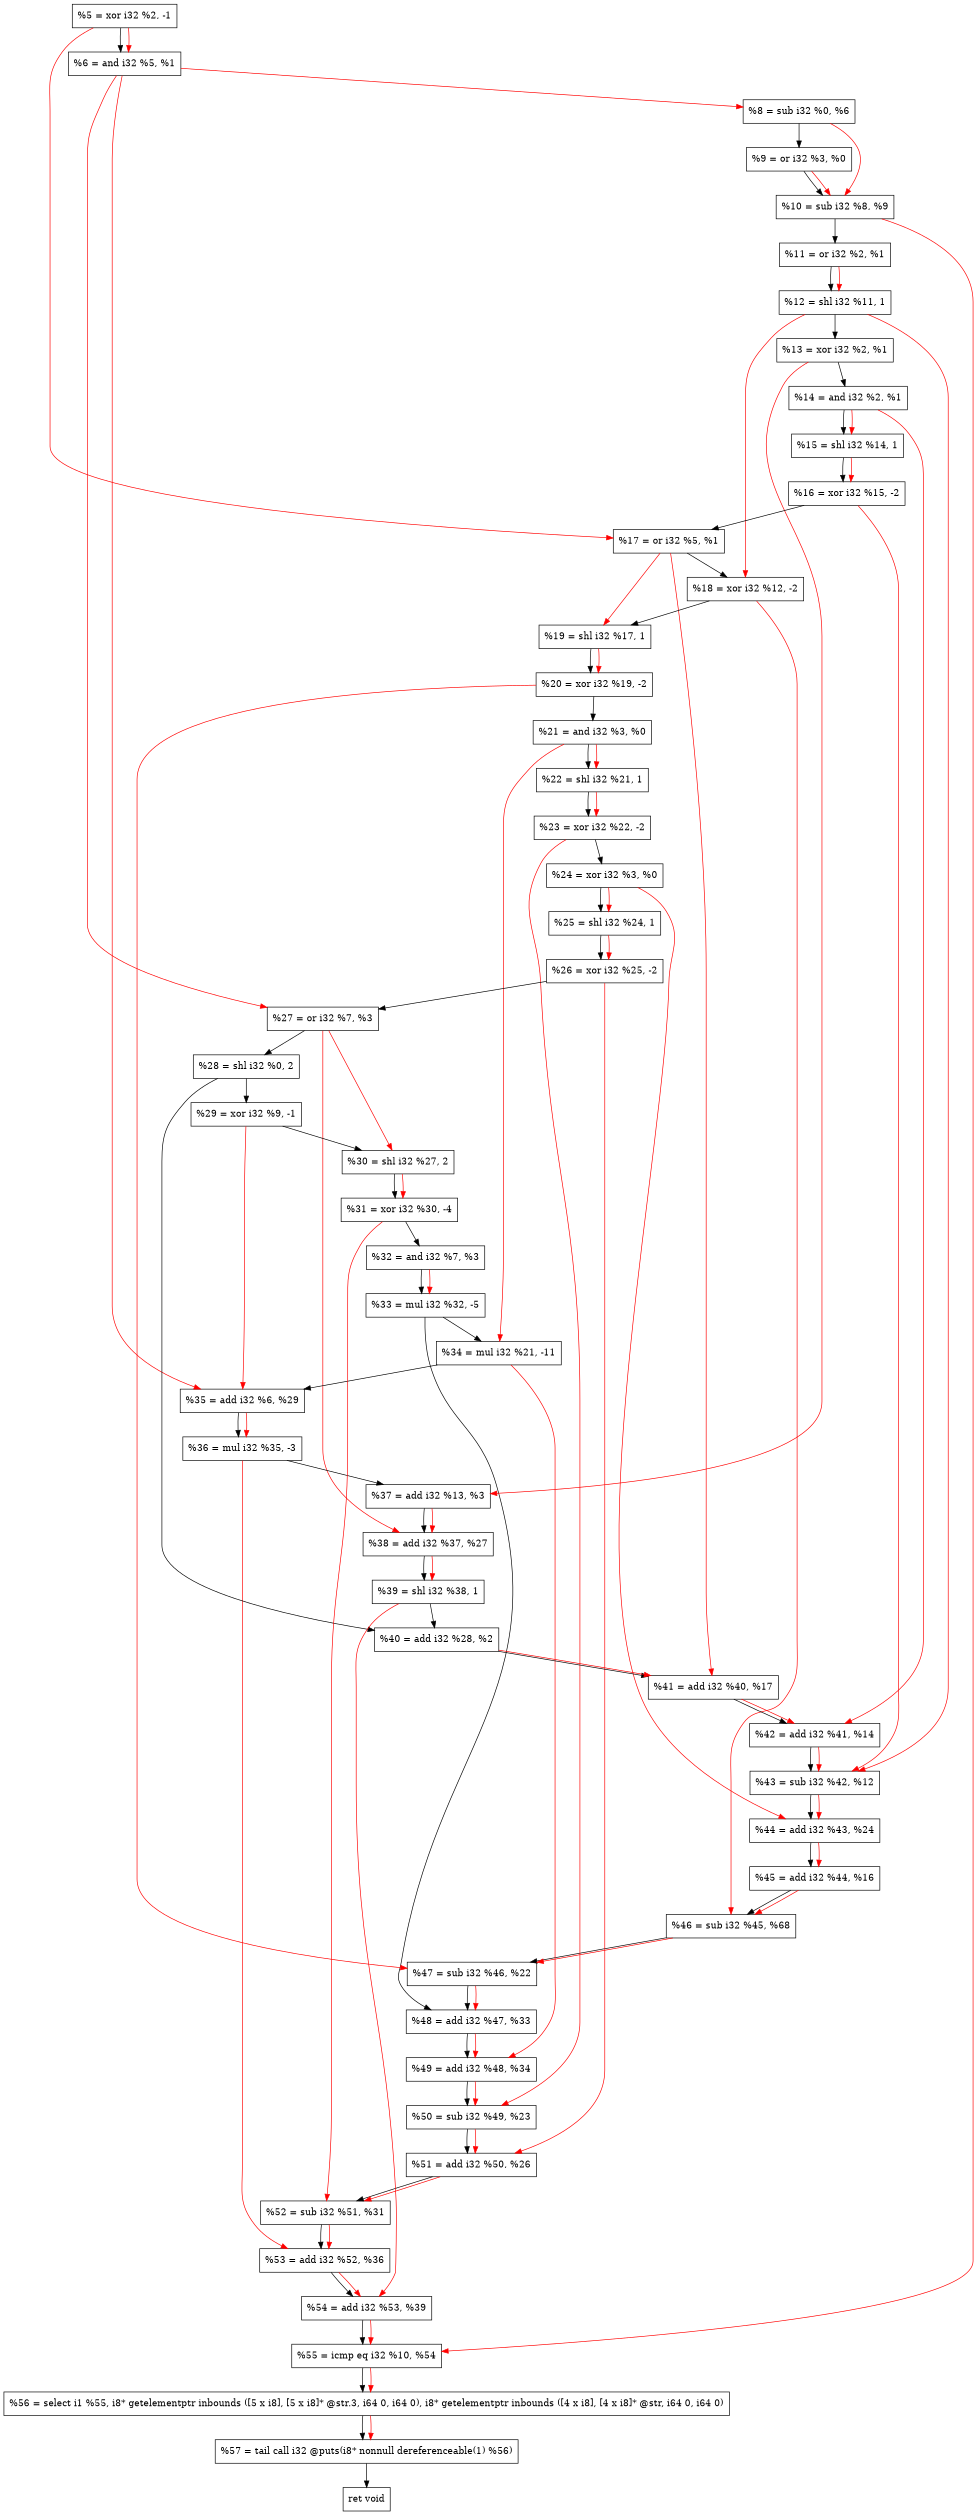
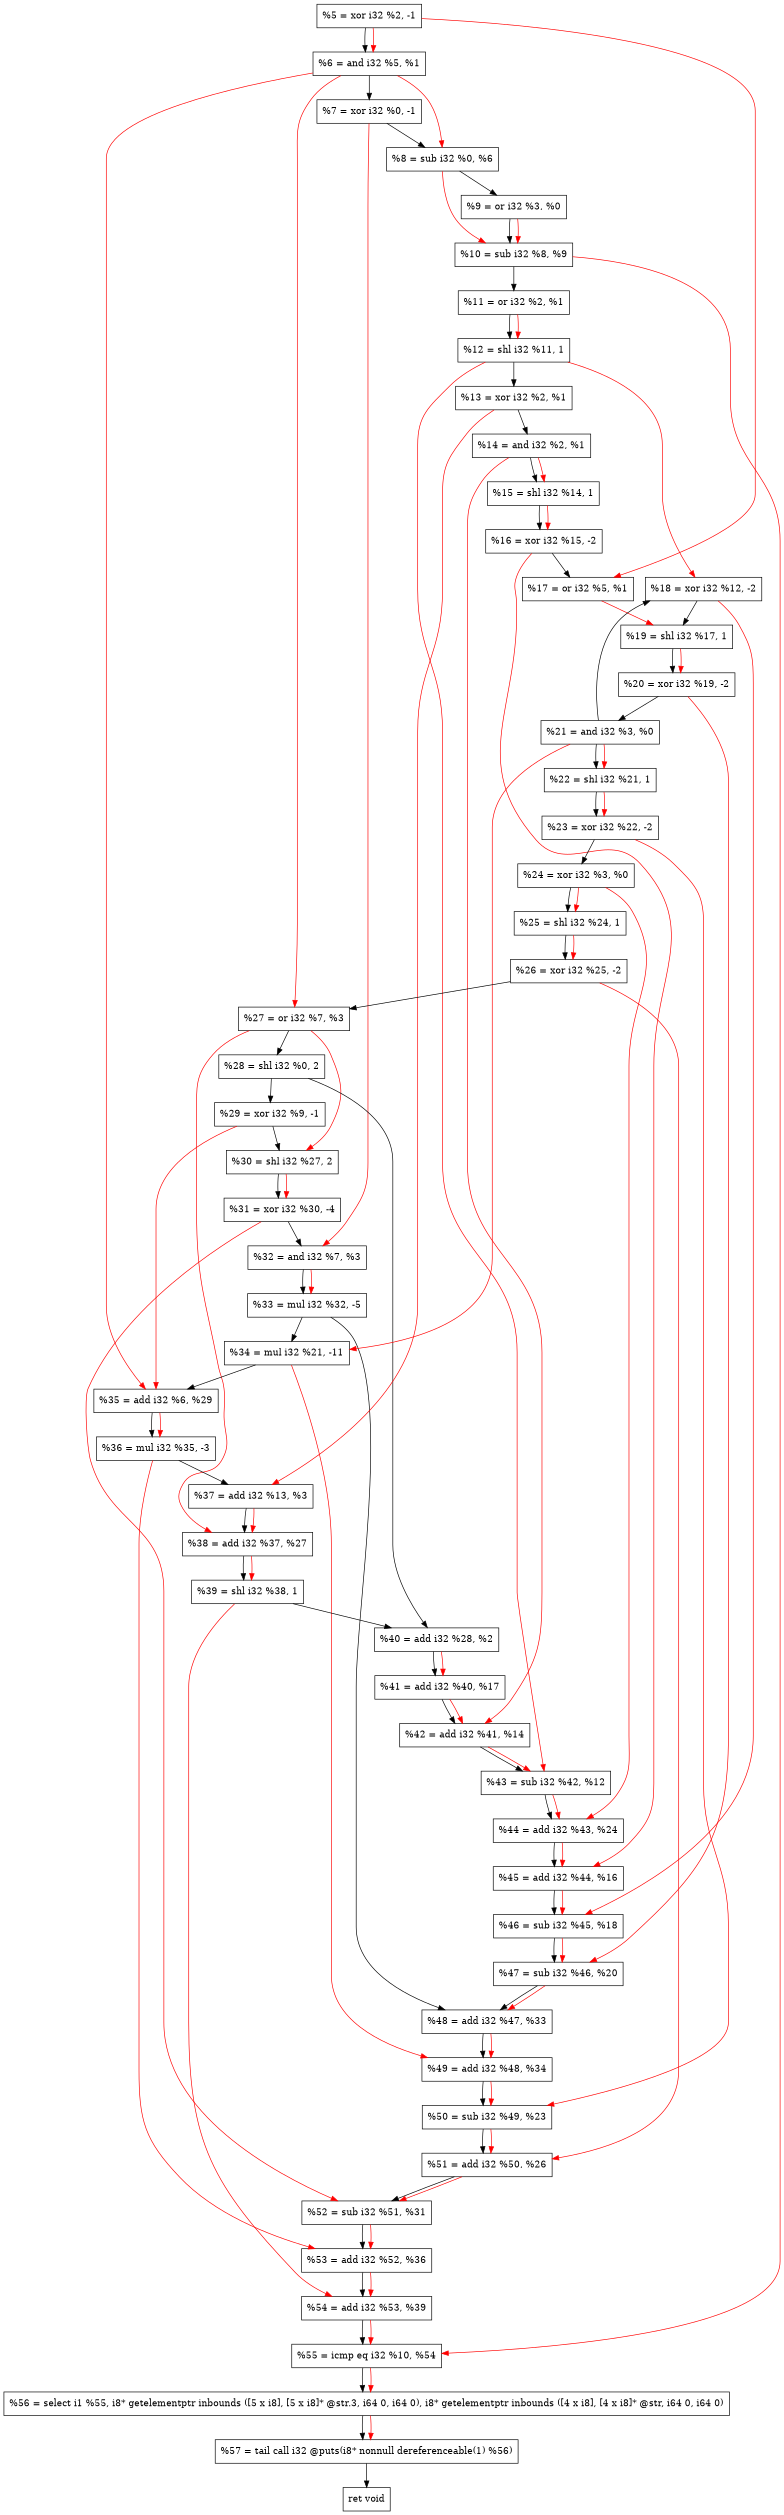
node "%7 = xor i32 %0, -1": added
edge "%17 = or i32 %5, %1" -> "%18 = xor i32 %12, -2": now "%21 = and i32 %3, %0" -> "%18 = xor i32 %12, -2"
edge "%17 = or i32 %5, %1" -> "%41 = add i32 %40, %17": removed
edge "%16 = xor i32 %15, -2" -> "%43 = sub i32 %42, %12": now "%16 = xor i32 %15, -2" -> "%45 = add i32 %44, %16"
node "%46 = sub i32 %45, %68": label "%46 = sub i32 %45, %68" -> "%46 = sub i32 %45, %18"
node "%47 = sub i32 %46, %22": label "%47 = sub i32 %46, %22" -> "%47 = sub i32 %46, %20"
